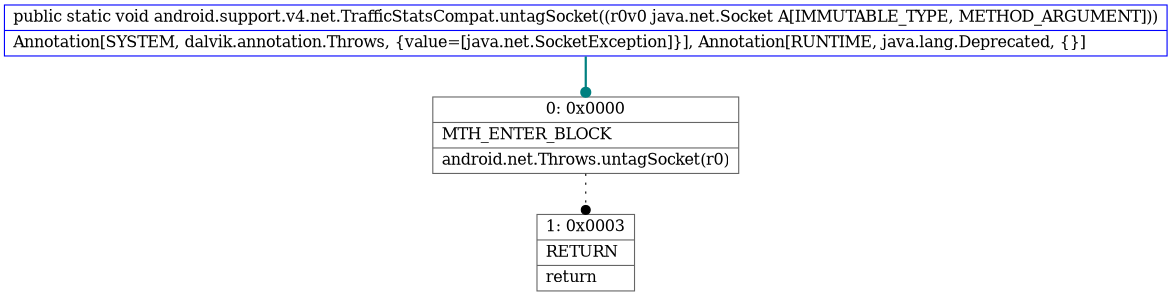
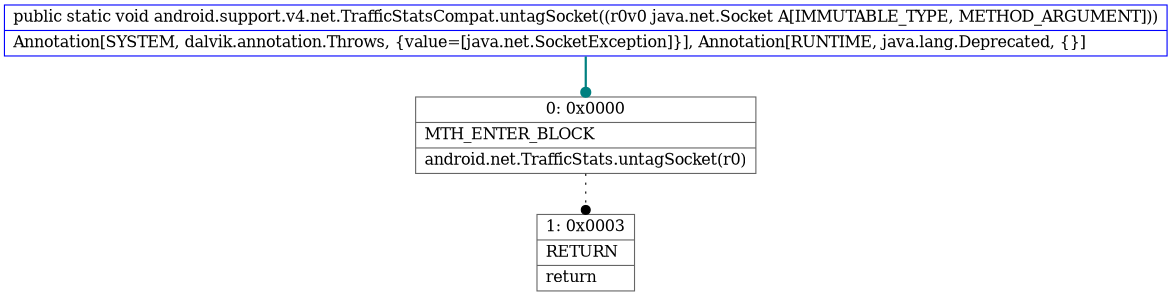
node "0: 0x0000": text "android.net.Throws.untagSocket(r0)" -> "android.net.TrafficStats.untagSocket(r0)"
